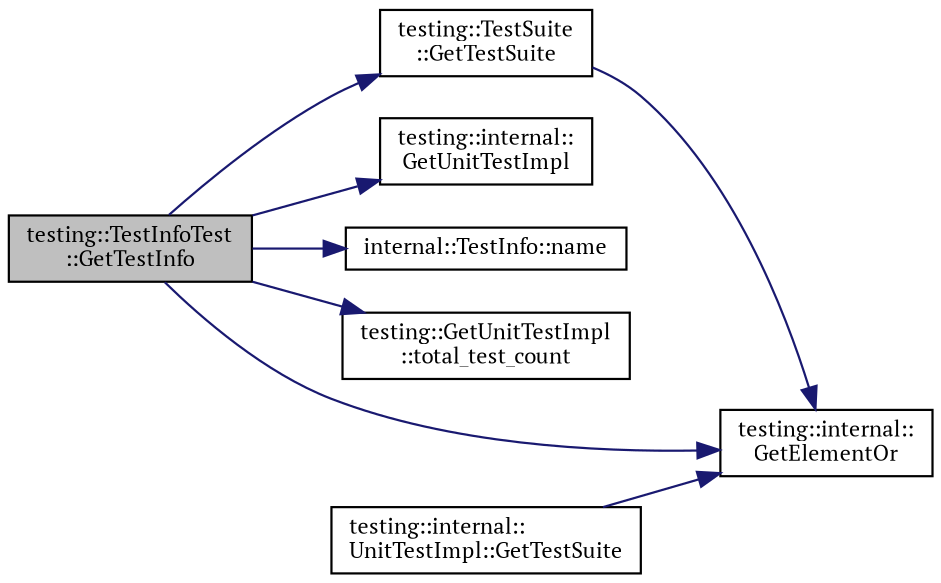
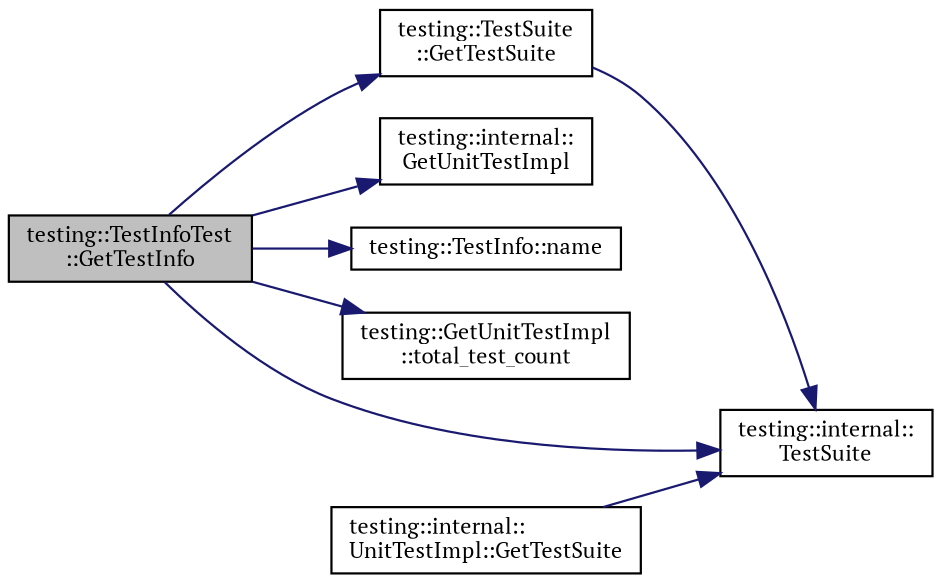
node "internal::TestInfo::name": label "internal::TestInfo::name" -> "testing::TestInfo::name"
node "testing::internal:: GetElementOr": label "testing::internal:: GetElementOr" -> "testing::internal:: TestSuite"
